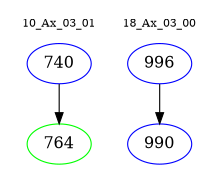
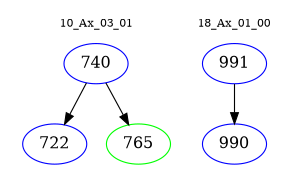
cluster "18_Ax_03_00": label "18_Ax_03_00" -> "18_Ax_01_00"
node "996": label "996" -> "991"
node "722": added
node "764": label "764" -> "765"
